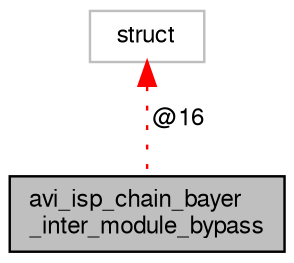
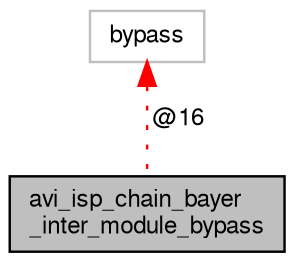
node "struct": label "struct" -> "bypass"
